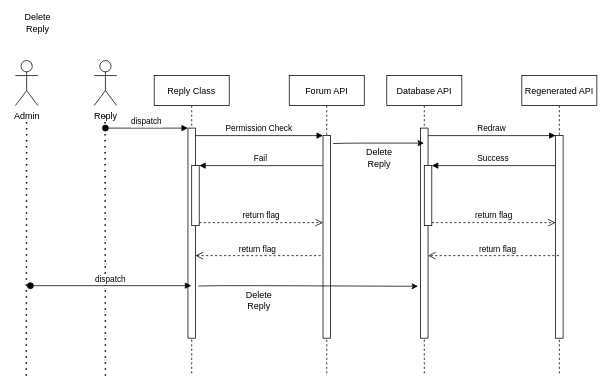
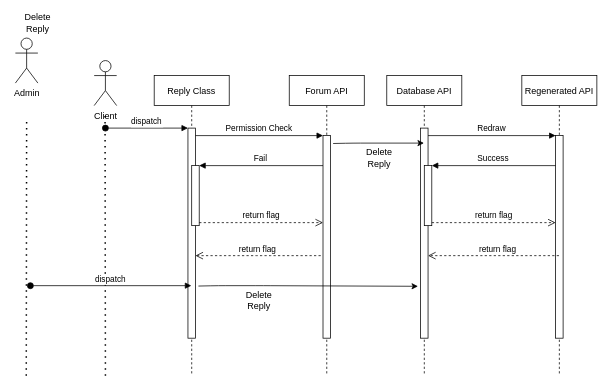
node "Admin": moved (27, 83) -> (27, 60)
node "Reply": label "Reply" -> "Client"
